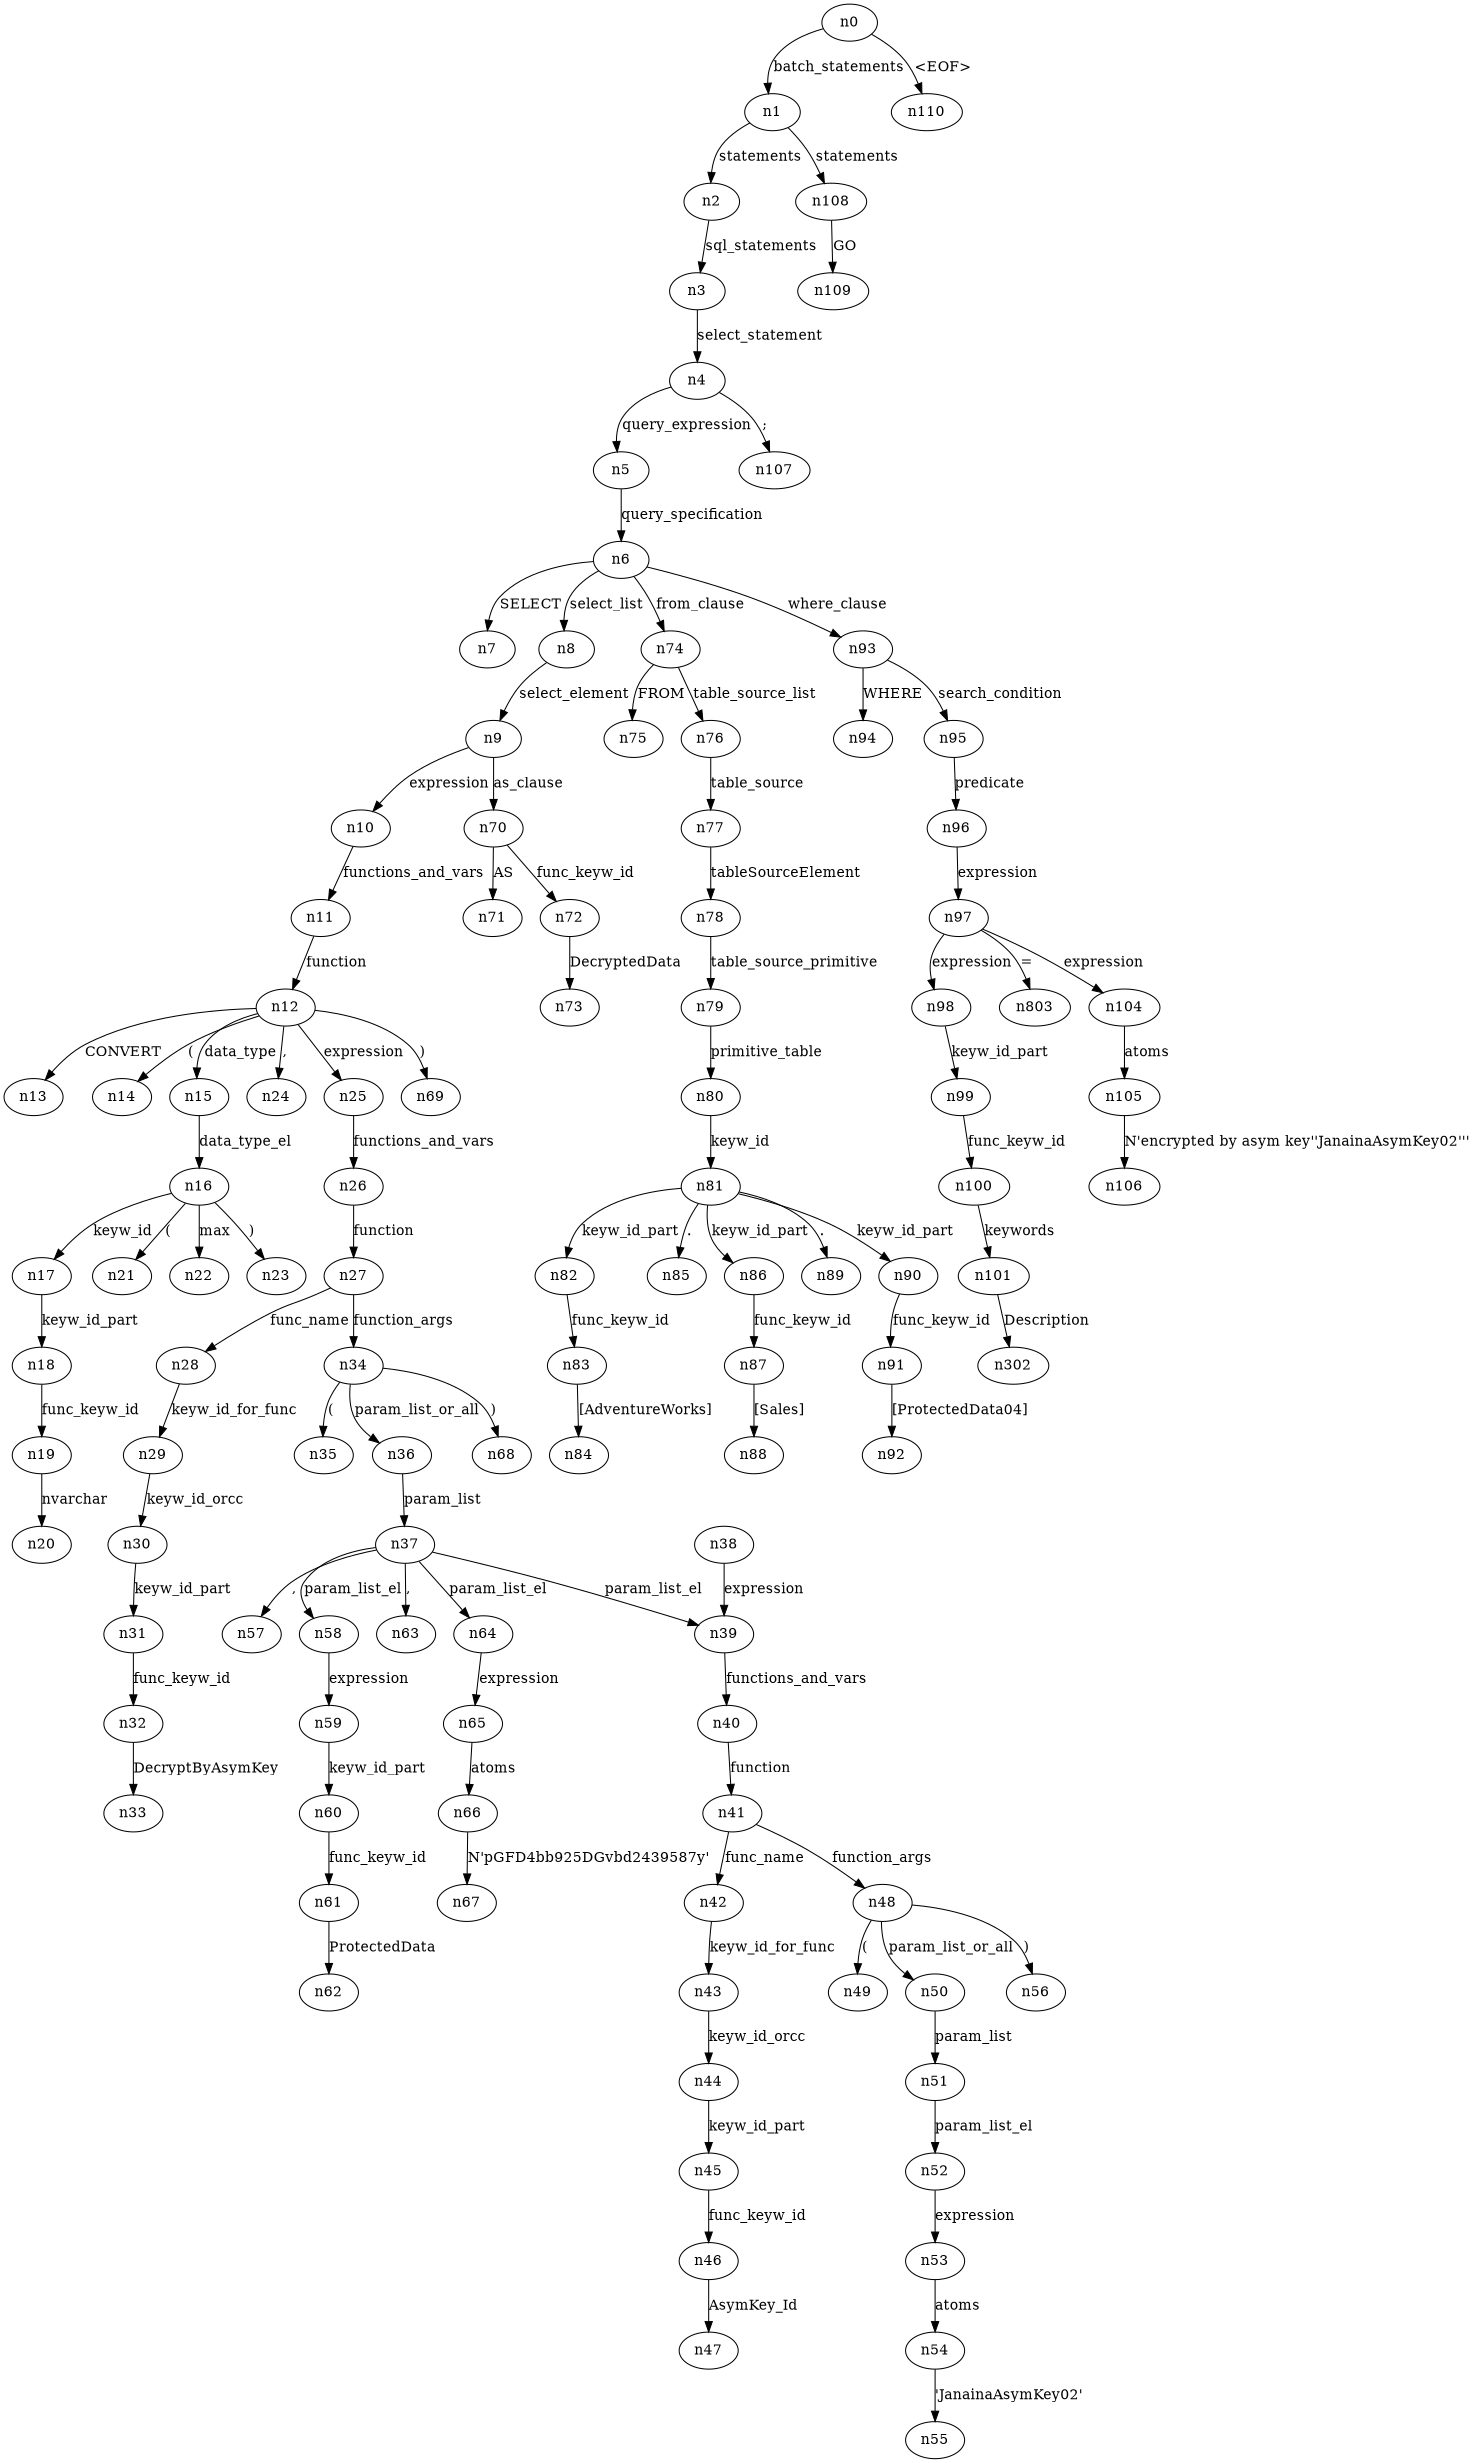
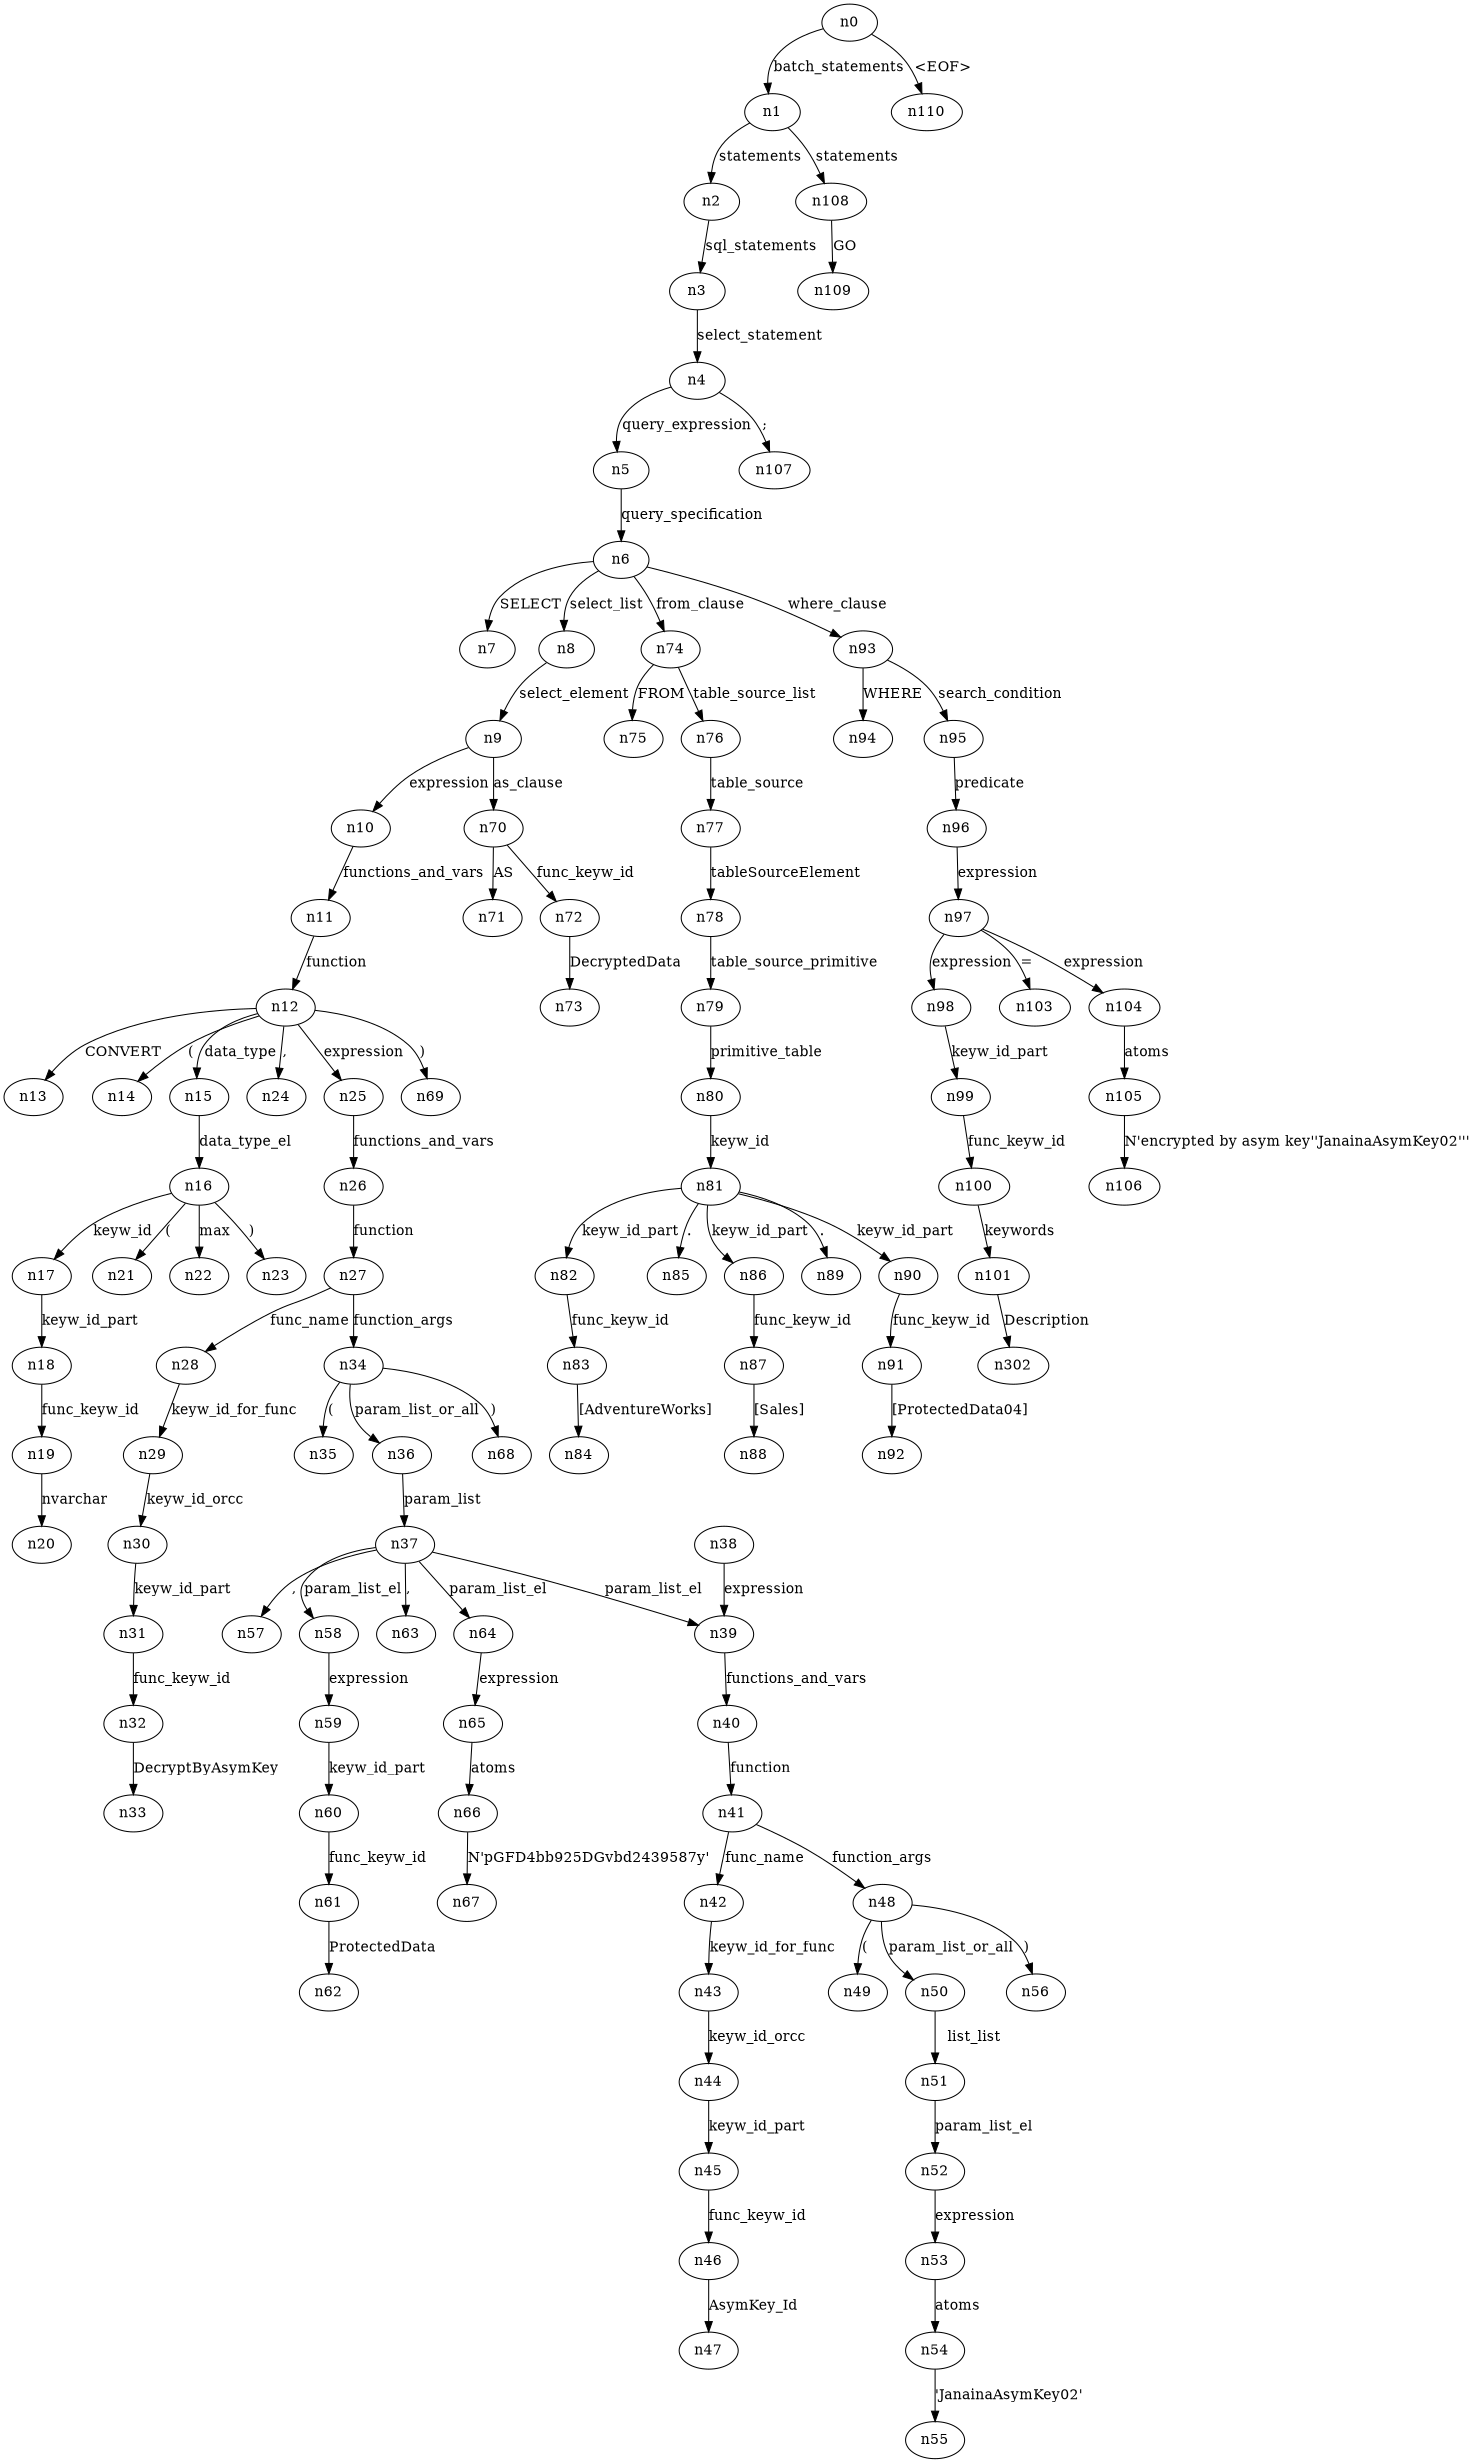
node "n803": label "n803" -> "n103"
edge "n50" -> "n51": label "param_list" -> "list_list"
